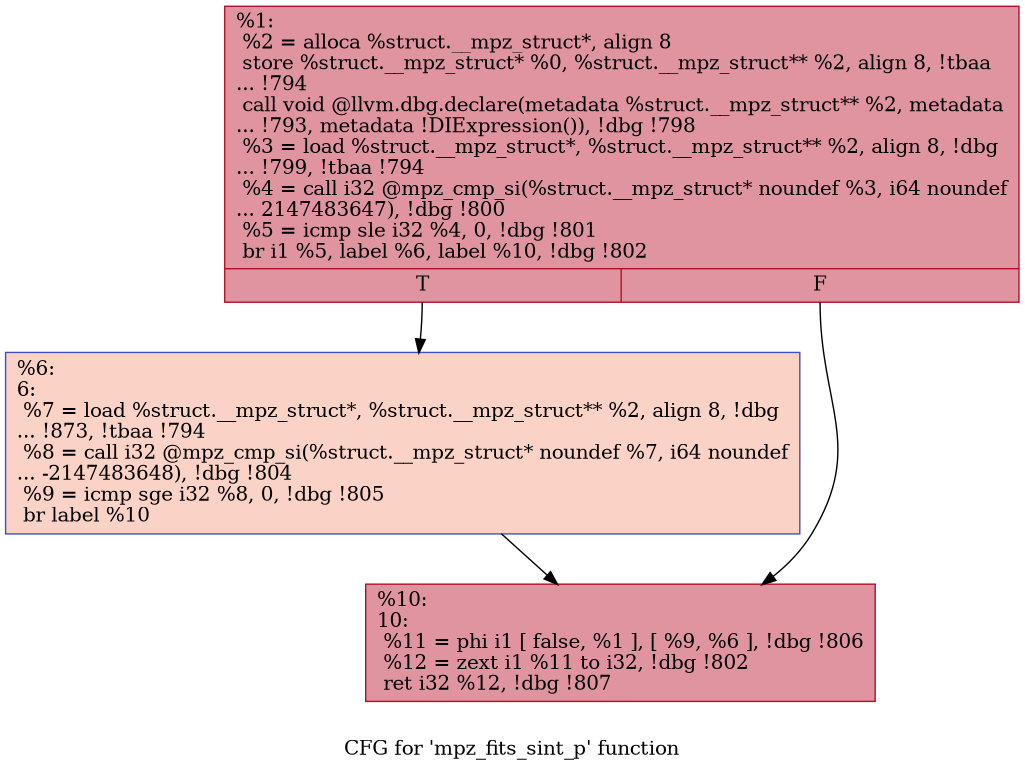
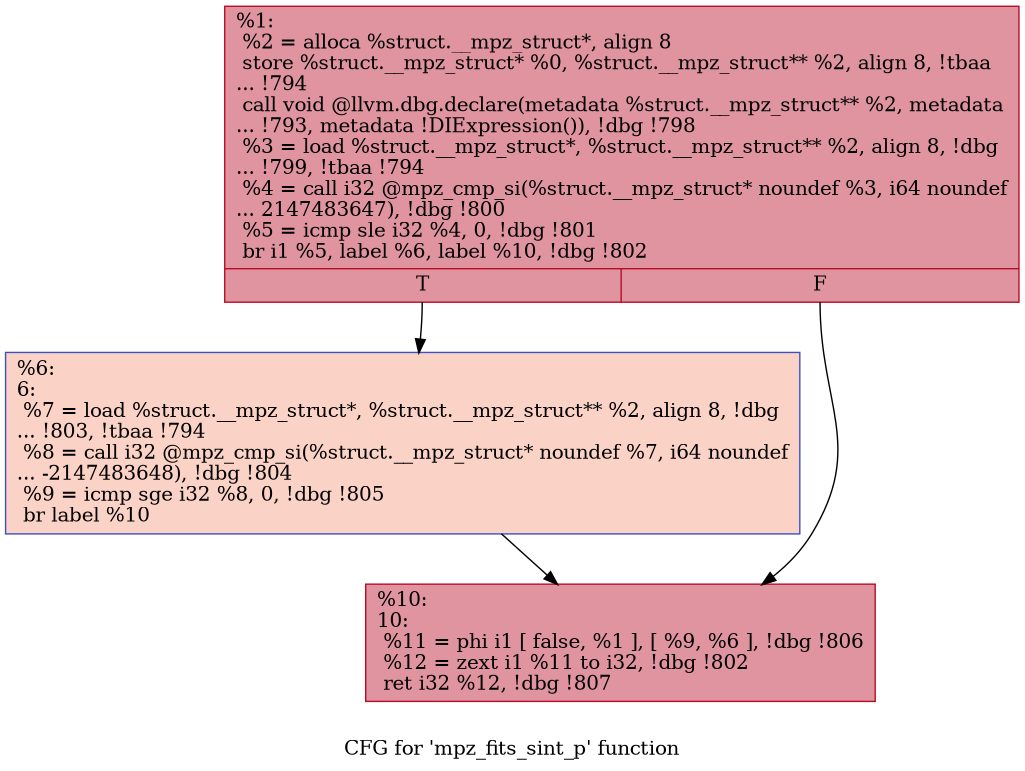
node "%6:": text "... !873, !tbaa !794" -> "... !803, !tbaa !794"
